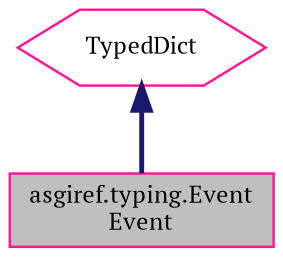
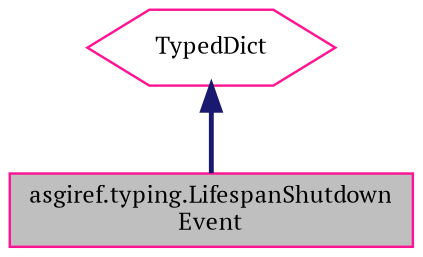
node "asgiref.typing.Event Event": label "asgiref.typing.Event Event" -> "asgiref.typing.LifespanShutdown Event"
